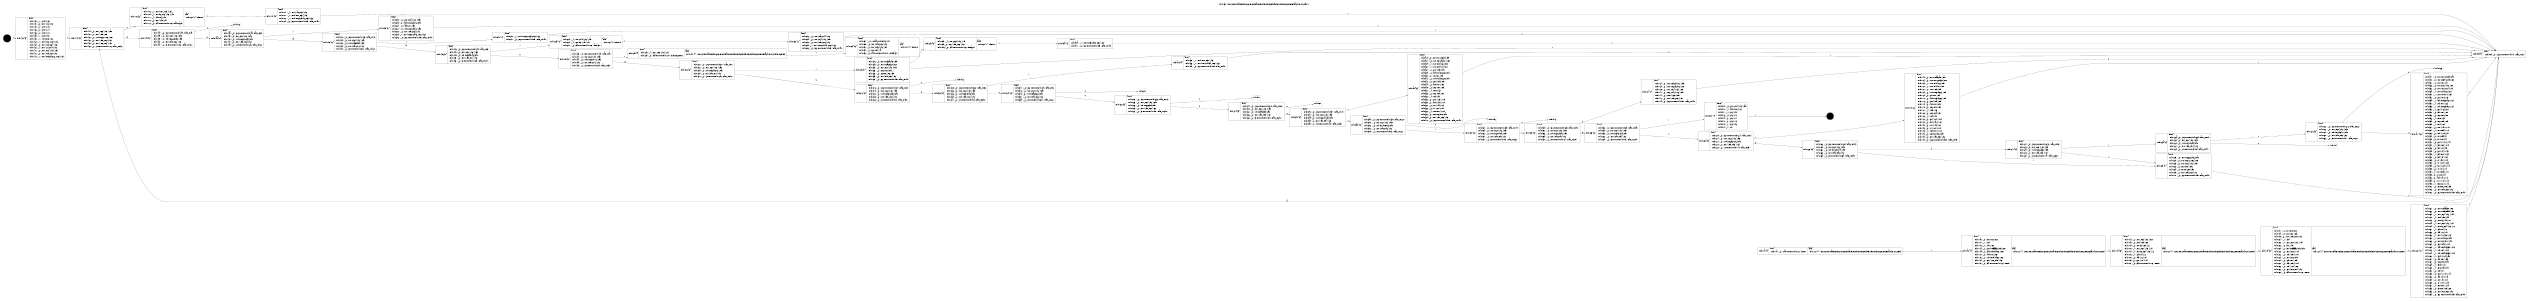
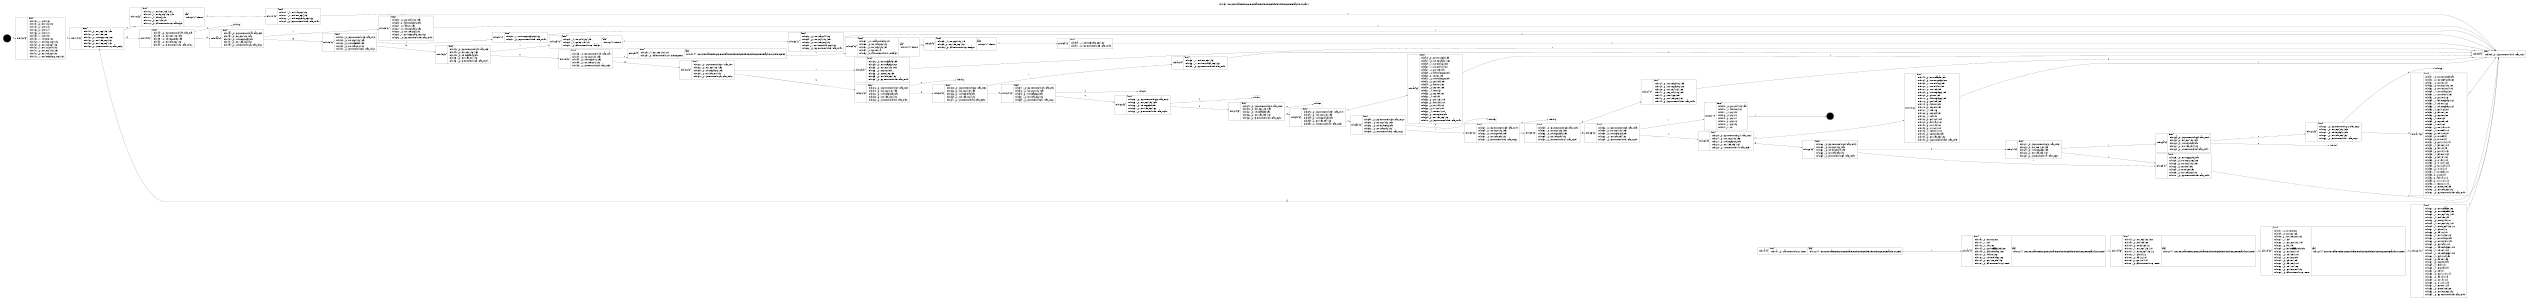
edge "0x401696 [27]" -> "0x4018fb [15]": now "0x4018e4 [23]" -> "0x4018fb [15]"
